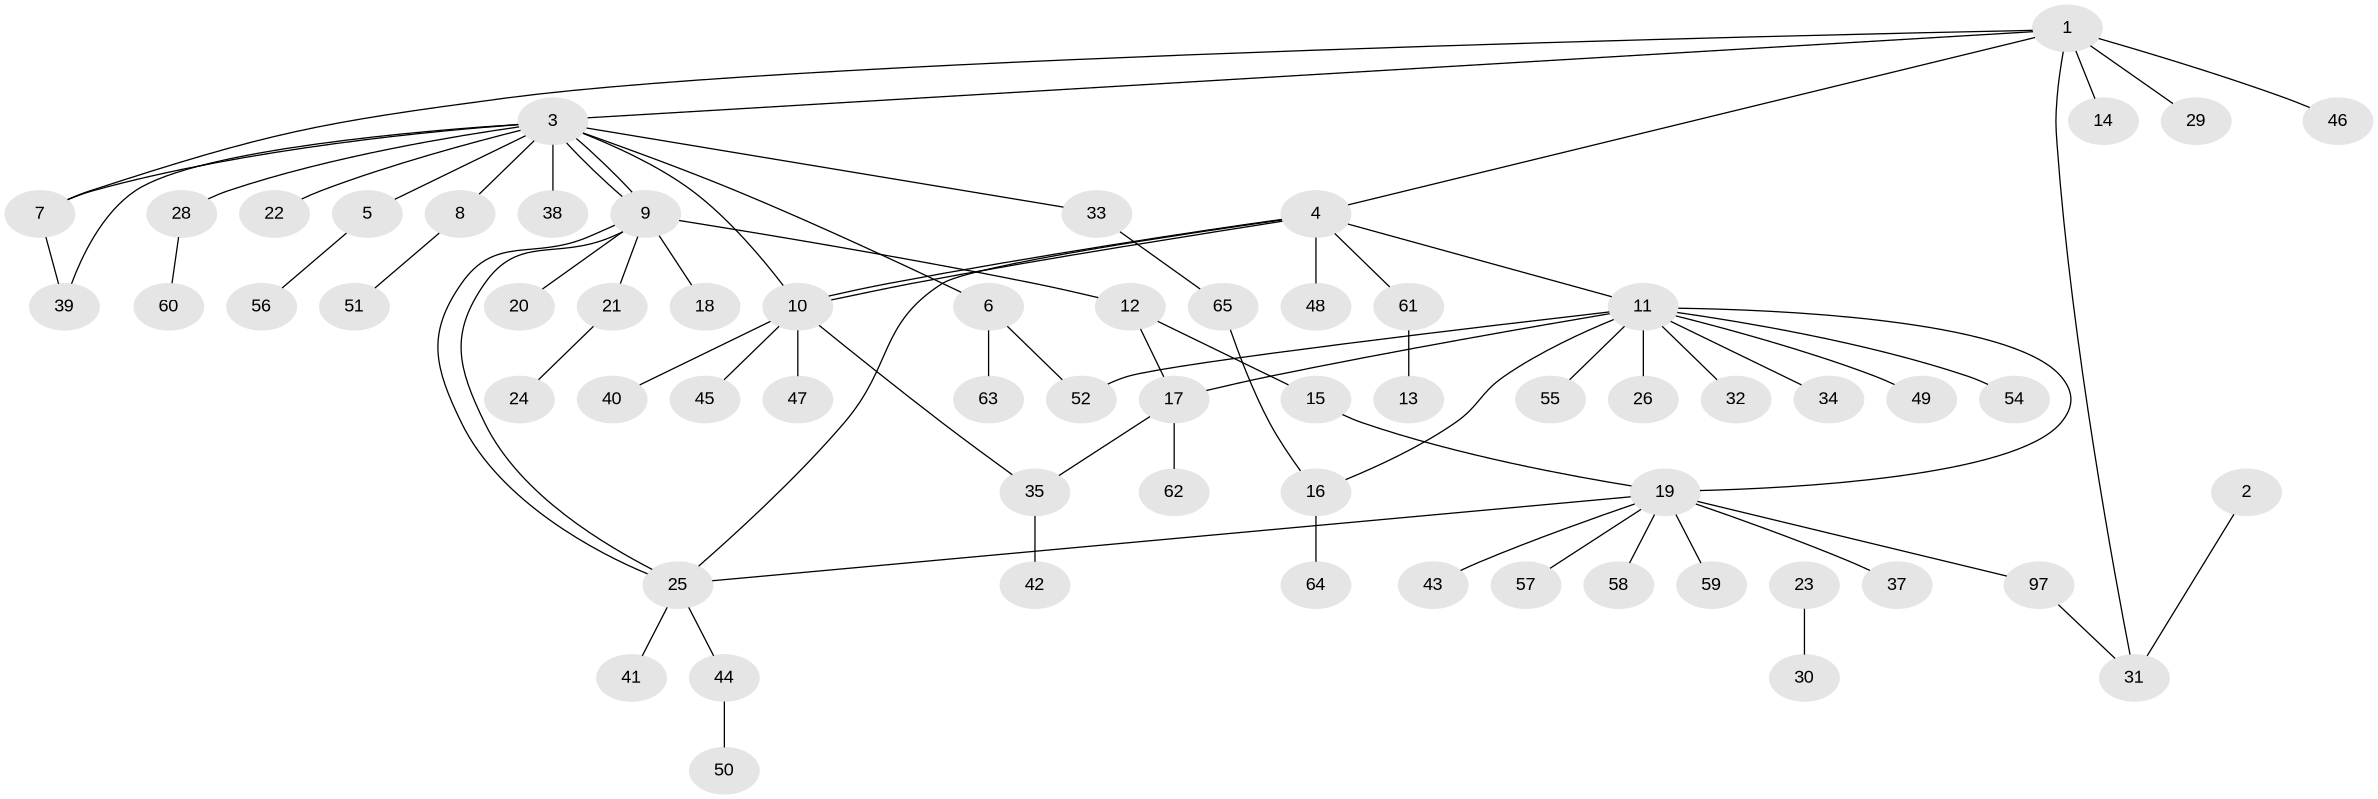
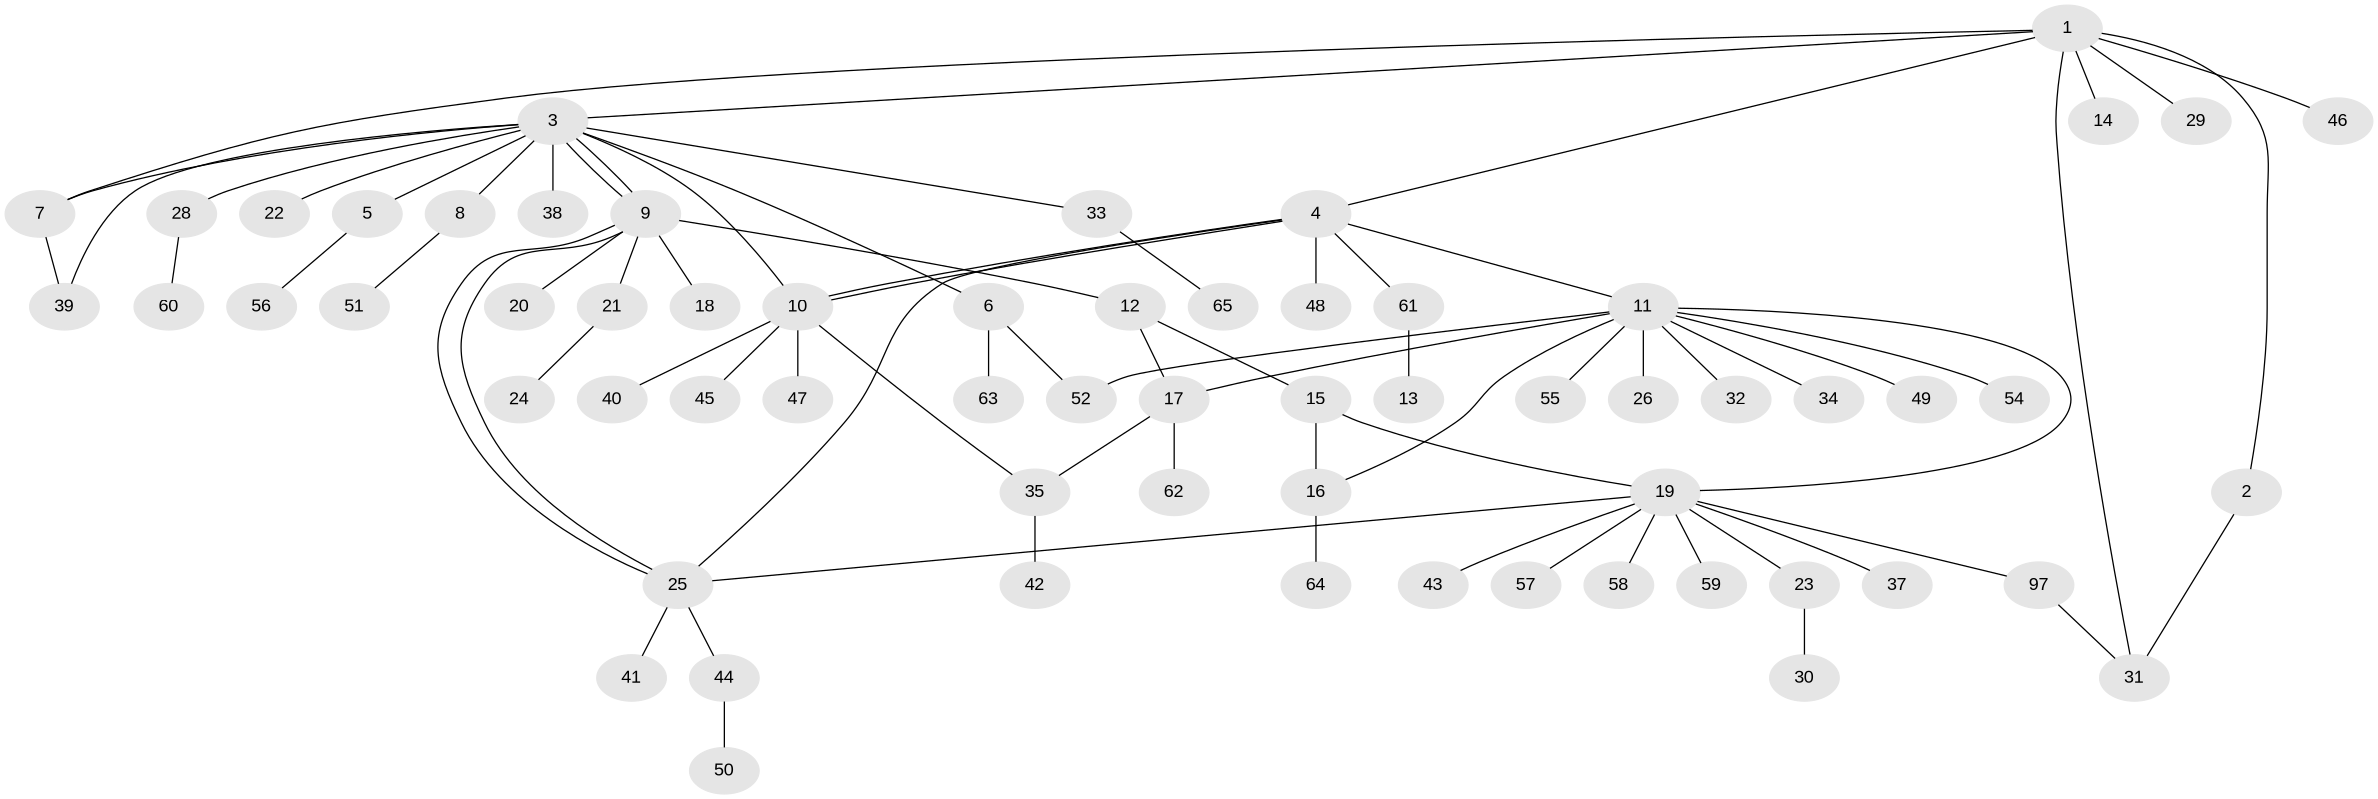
edge "1" -- "2": added
edge "65" -- "16": now "15" -- "16"
edge "19" -- "23": added
